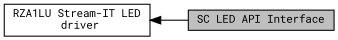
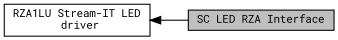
node "SC LED API Interface": label "SC LED API Interface" -> "SC LED RZA Interface"
